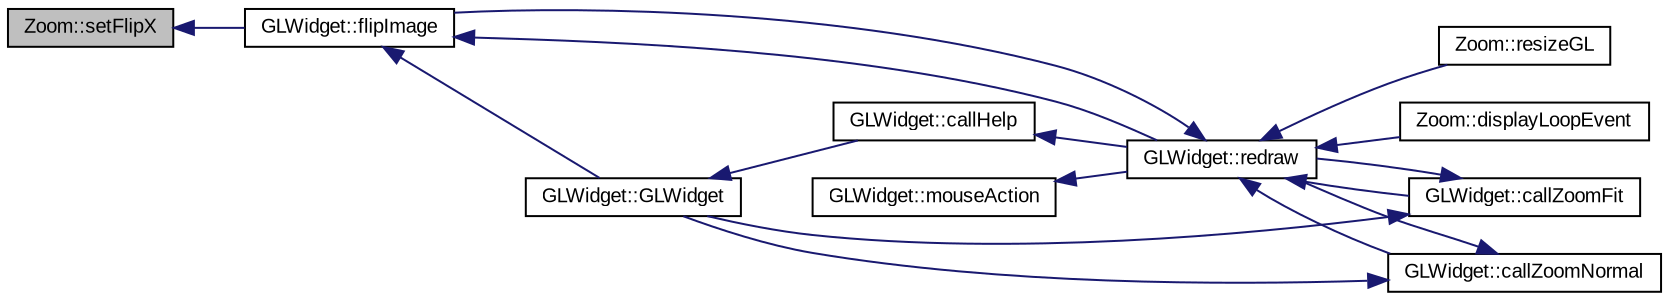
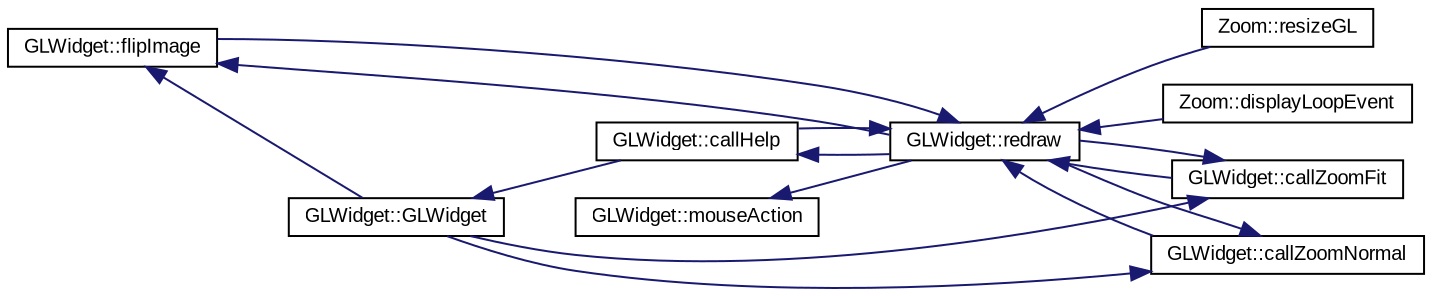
node "Zoom::setFlipX": removed
edge "GLWidget::callHelp" -> "GLWidget::redraw": added
